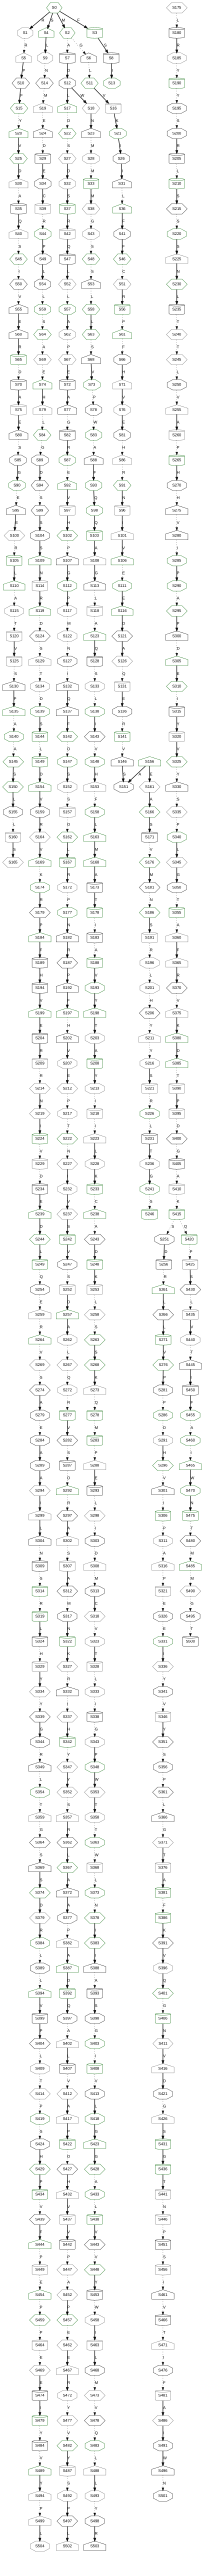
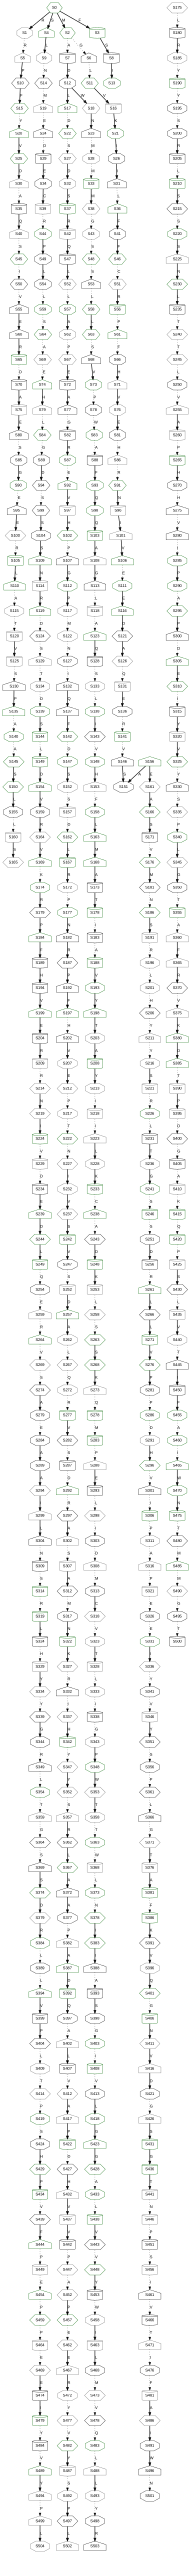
node "S88": shape house -> cylinder
edge "S415" -> "S251": now "S246" -> "S251"
